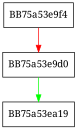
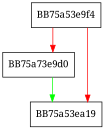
edge "BB75a53e9f4" -> "BB75a53ea19": added
node "BB75a53e9d0": label "BB75a53e9d0" -> "BB75a73e9d0"
